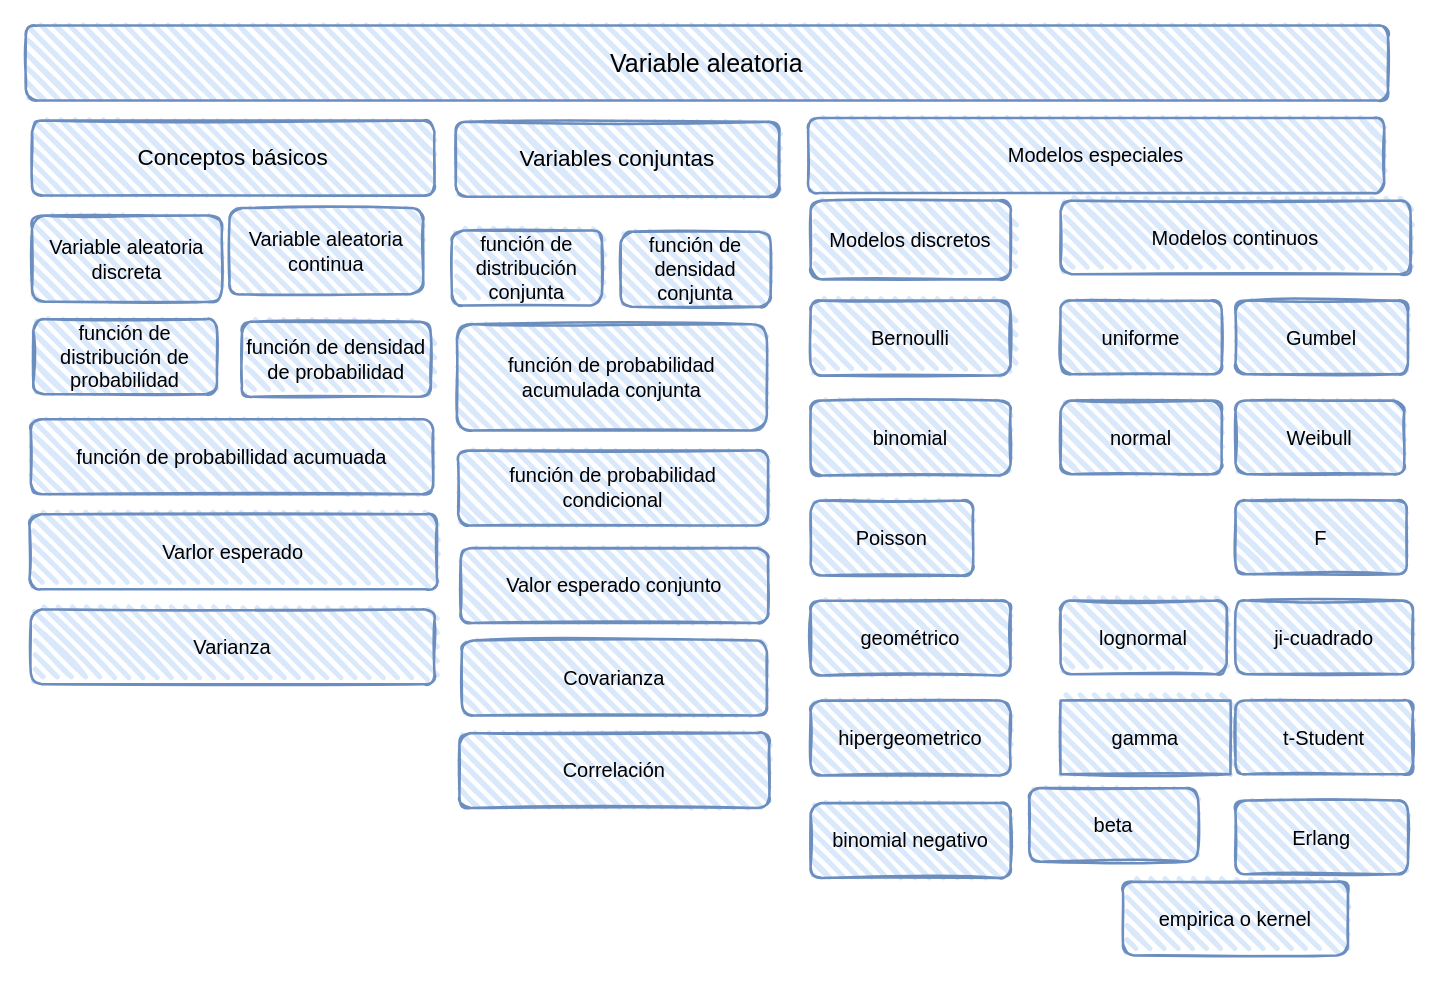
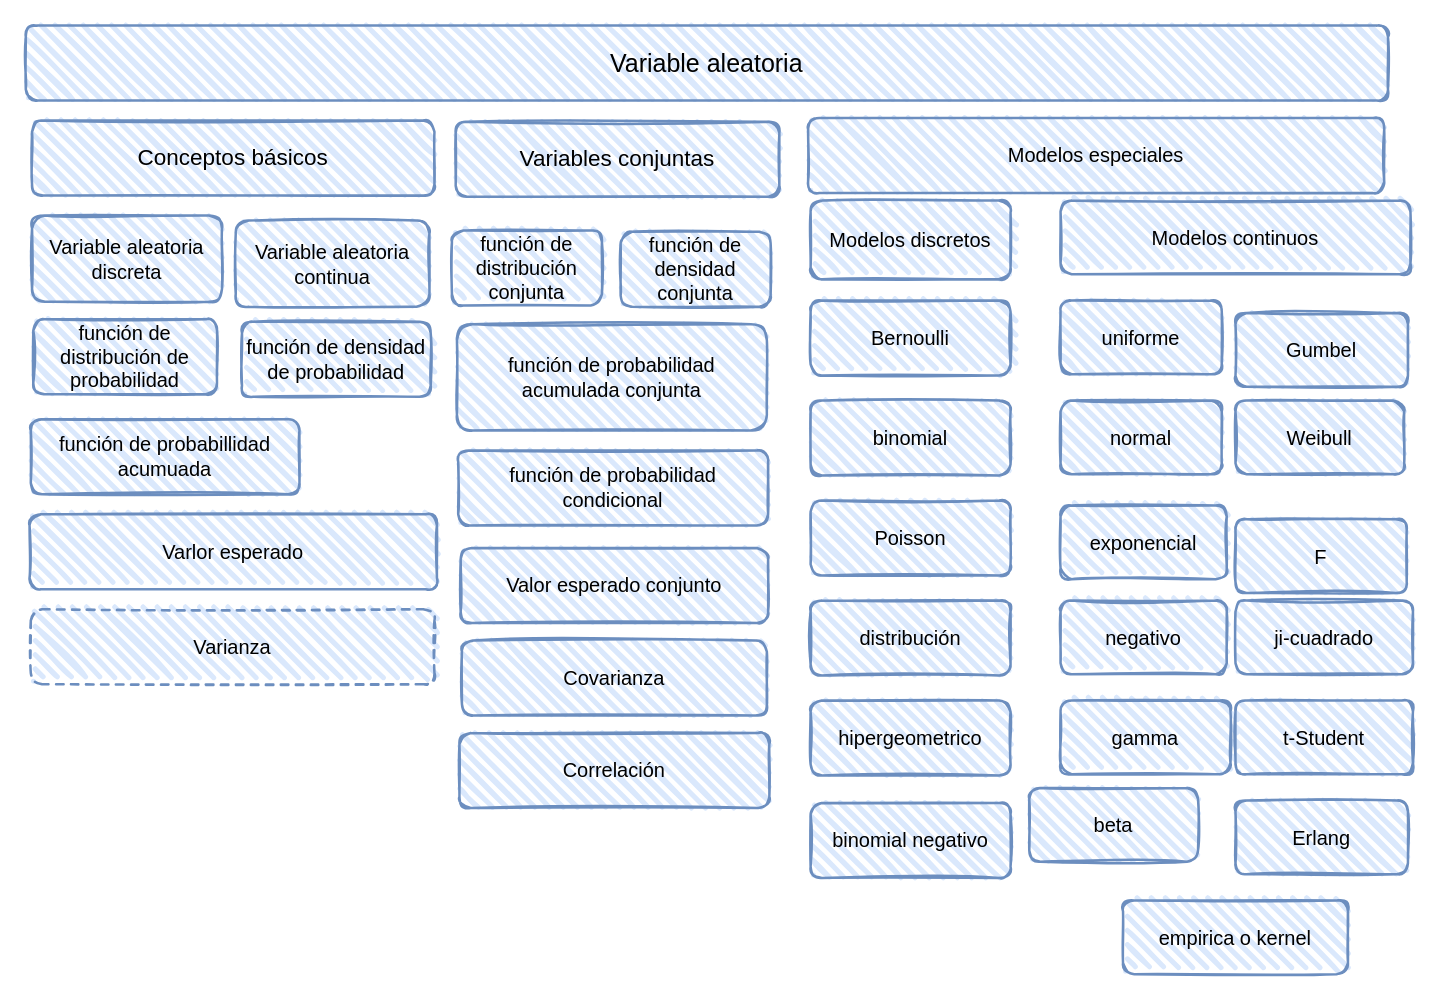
node "Variable aleatoria continua": moved (326, 251) -> (333, 264)
node "Gumbel": moved (1322, 338) -> (1322, 350)
node "función de probabillidad acumuada": size 403x75 -> 269x75
node "Poisson": size 163x75 -> 200x75
node "F": moved (1321, 538) -> (1321, 556)
node "exponencial": added
node "geométrico": label "geométrico" -> "distribución"
node "lognormal": label "lognormal" -> "negativo"
node "Varianza": style solid -> dashed
node "gamma": shape rectangle -> rounded rectangle
node "empirica o kernel": moved (1236, 919) -> (1236, 938)
